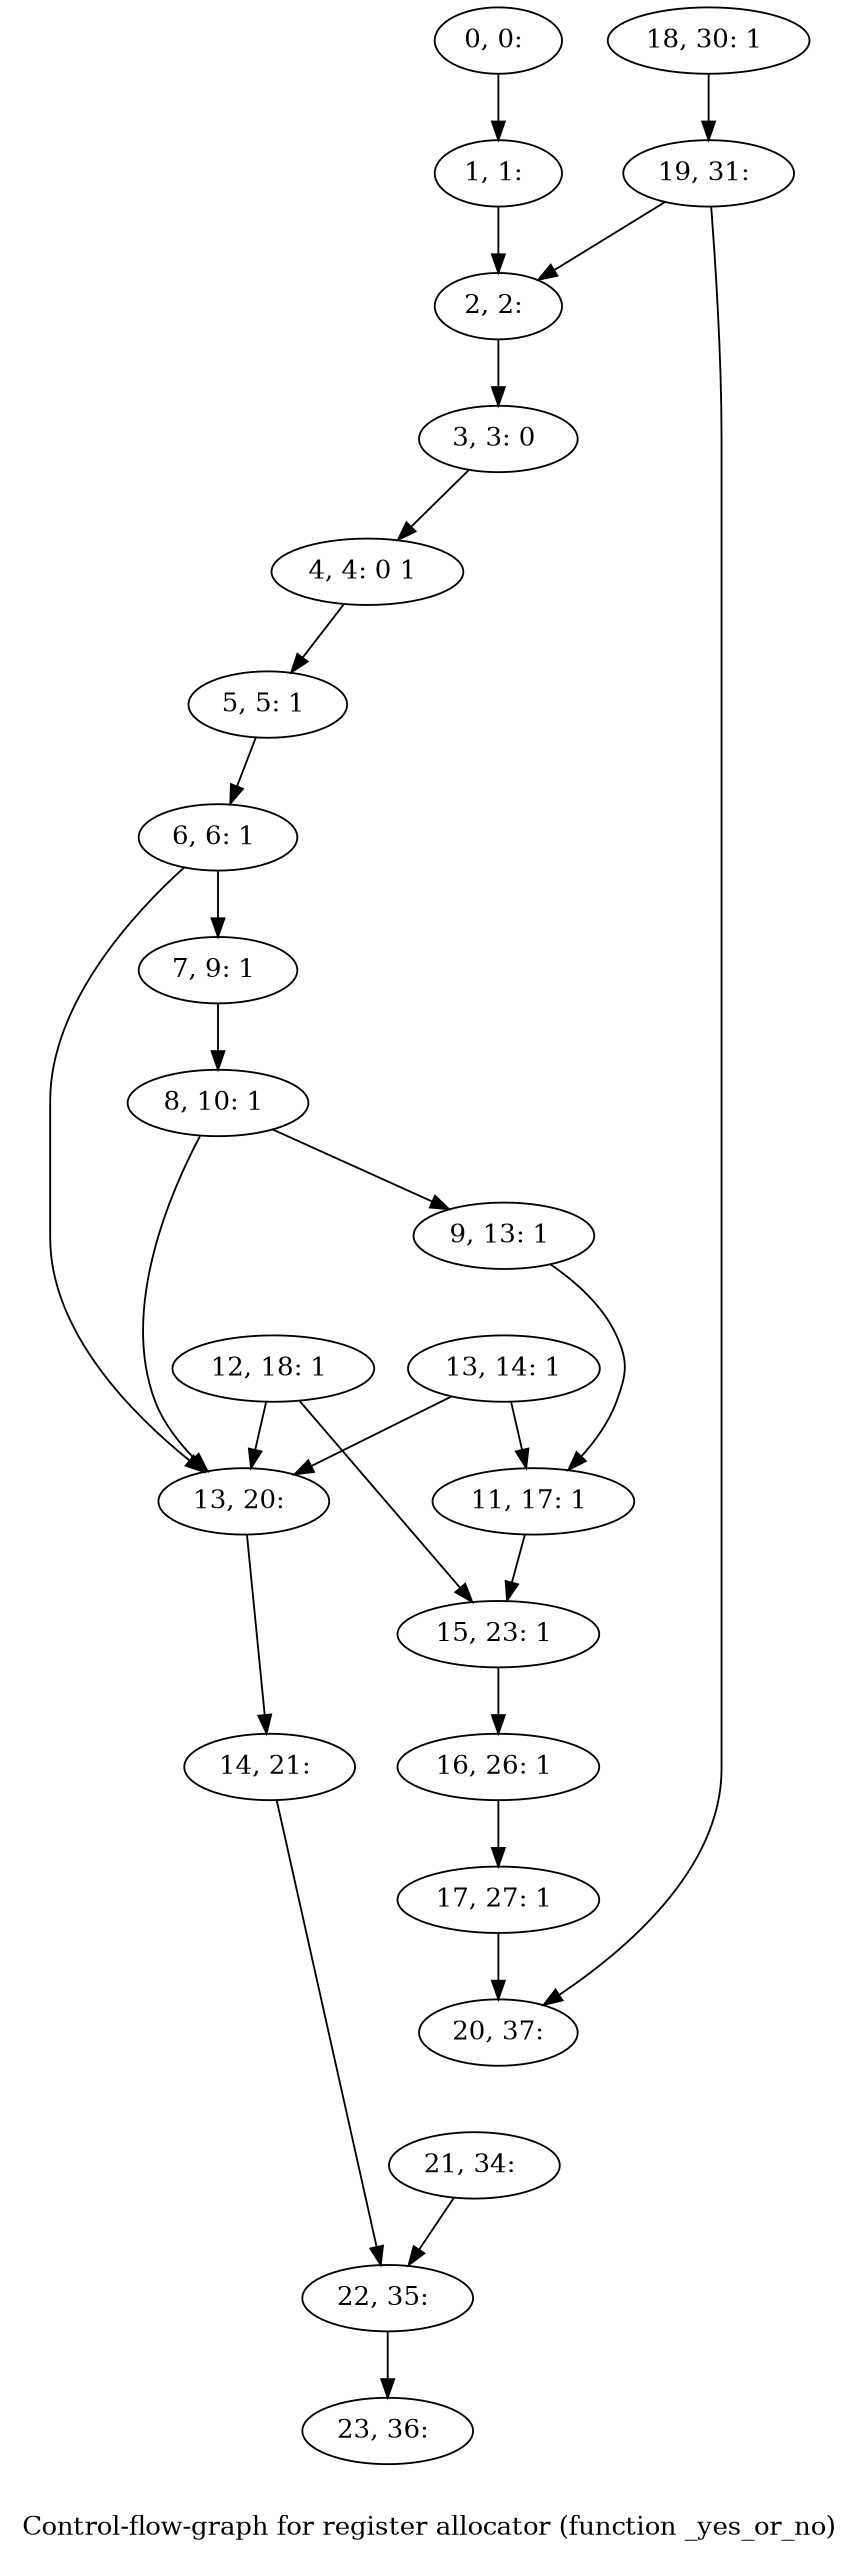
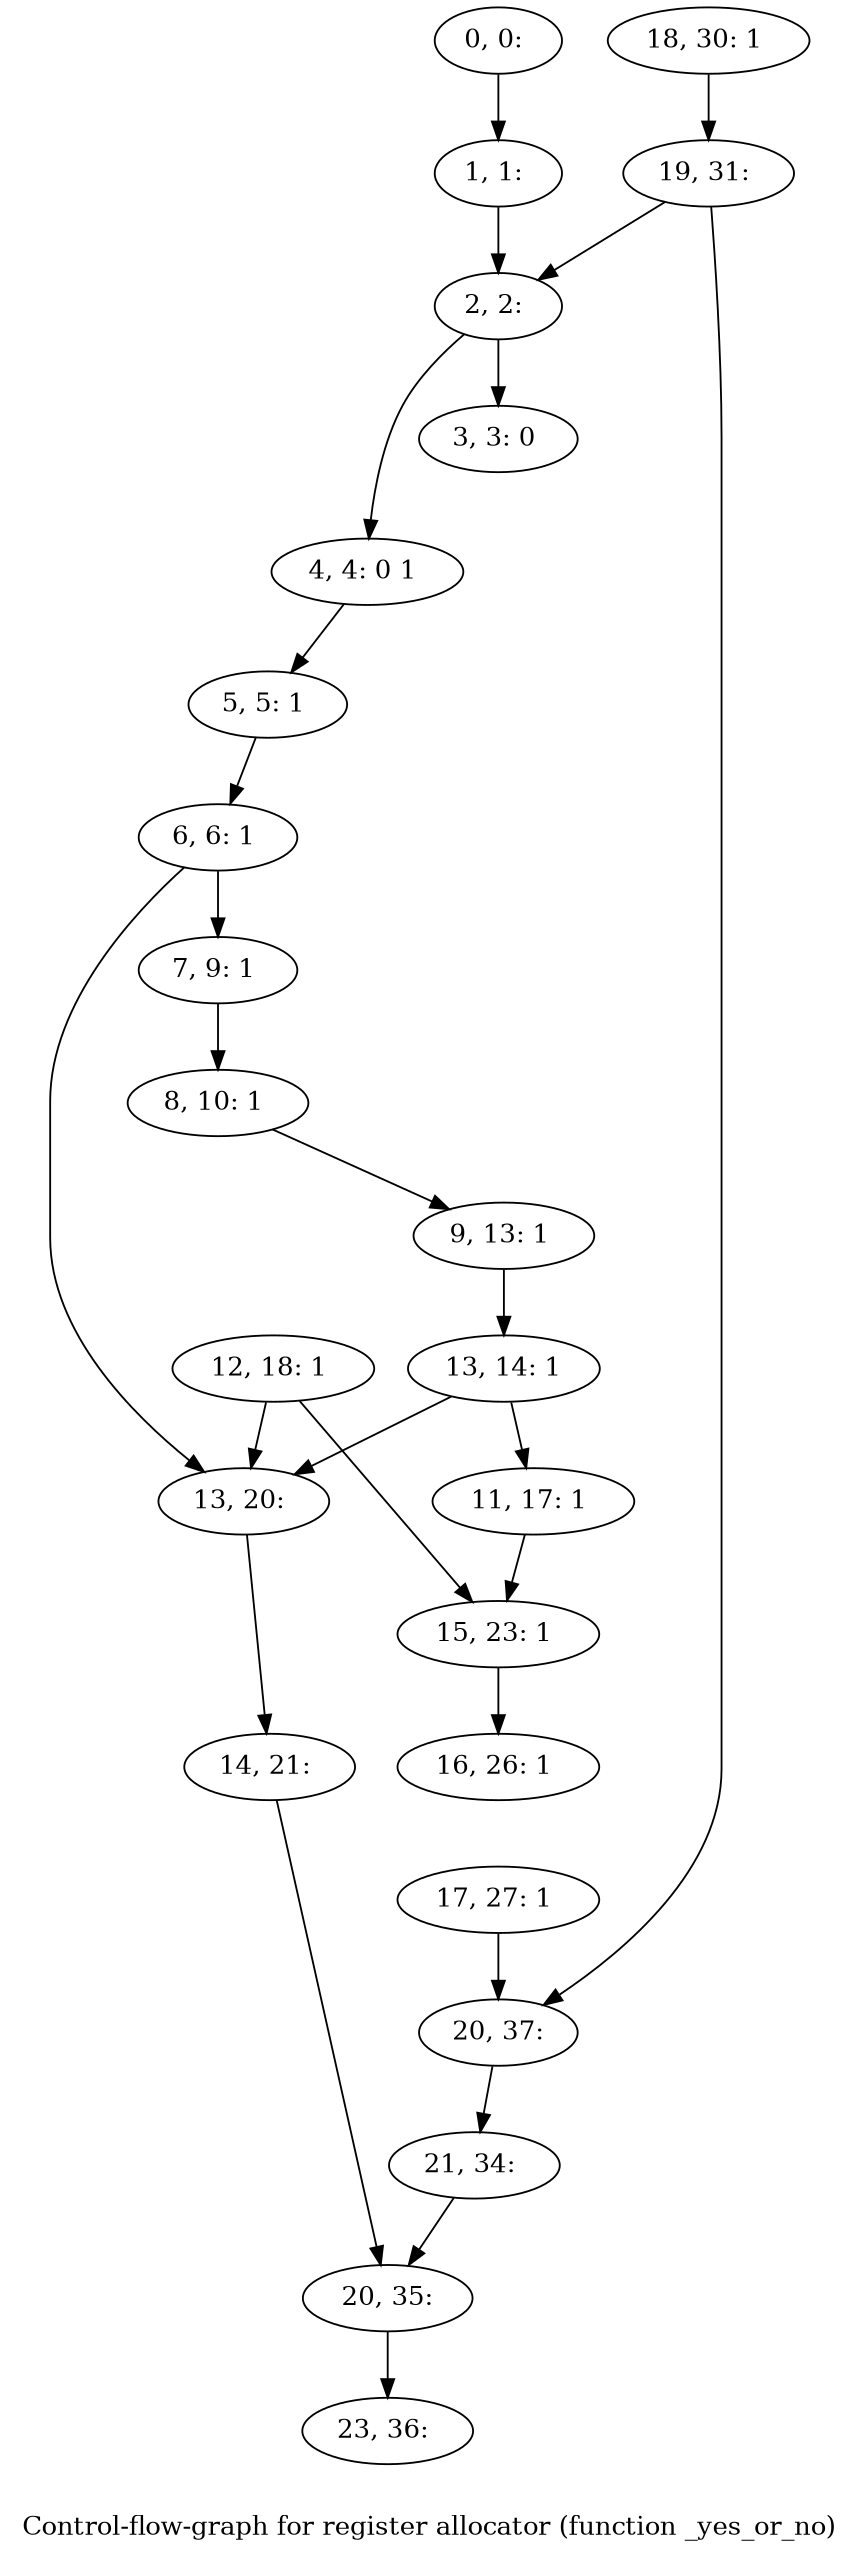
edge "3, 3: 0" -> "4, 4: 0 1": now "2, 2:" -> "4, 4: 0 1"
edge "8, 10: 1" -> "13, 20:": removed
edge "9, 13: 1" -> "11, 17: 1": now "9, 13: 1" -> "13, 14: 1"
edge "16, 26: 1" -> "17, 27: 1": removed
edge "20, 37:" -> "21, 34:": added
node "22, 35:": label "22, 35:" -> "20, 35:"
